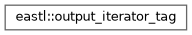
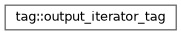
node "eastl::output_iterator_tag": label "eastl::output_iterator_tag" -> "tag::output_iterator_tag"
